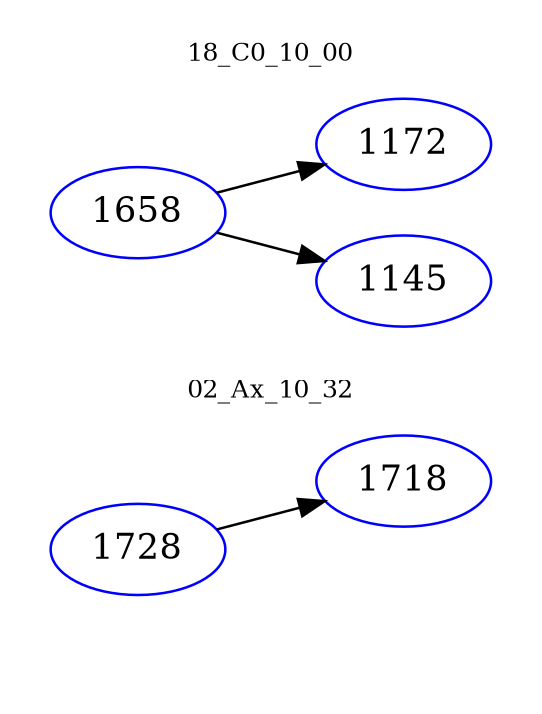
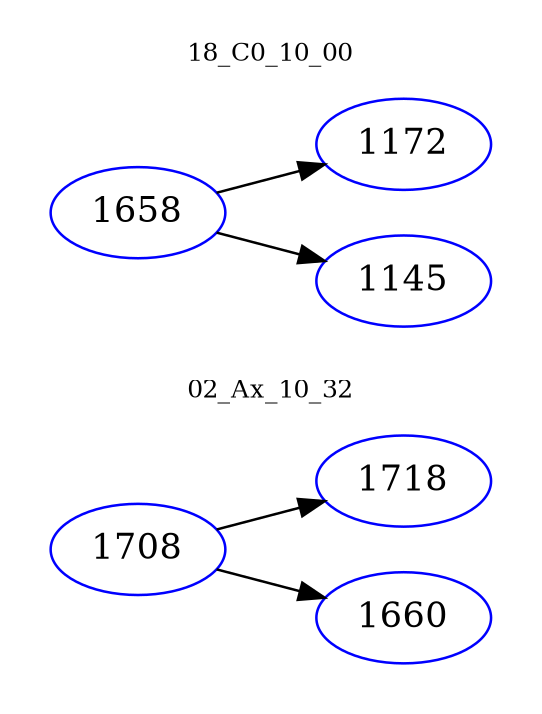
node "1728": label "1728" -> "1708"
node "1660": added
